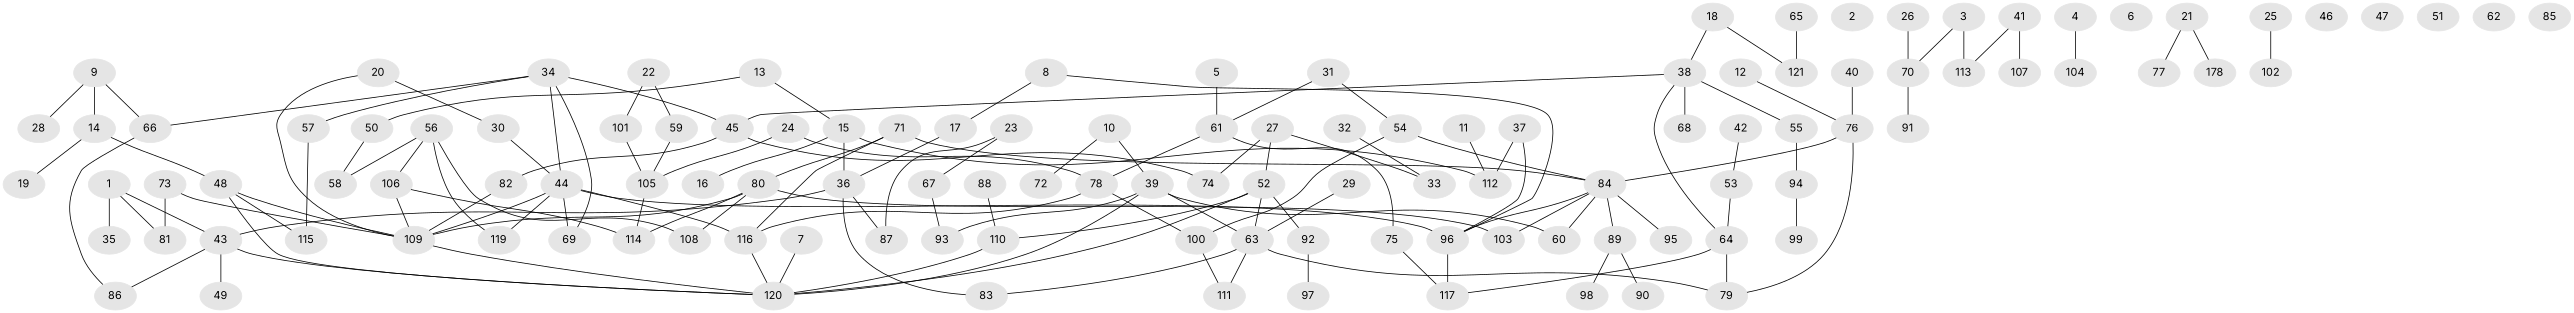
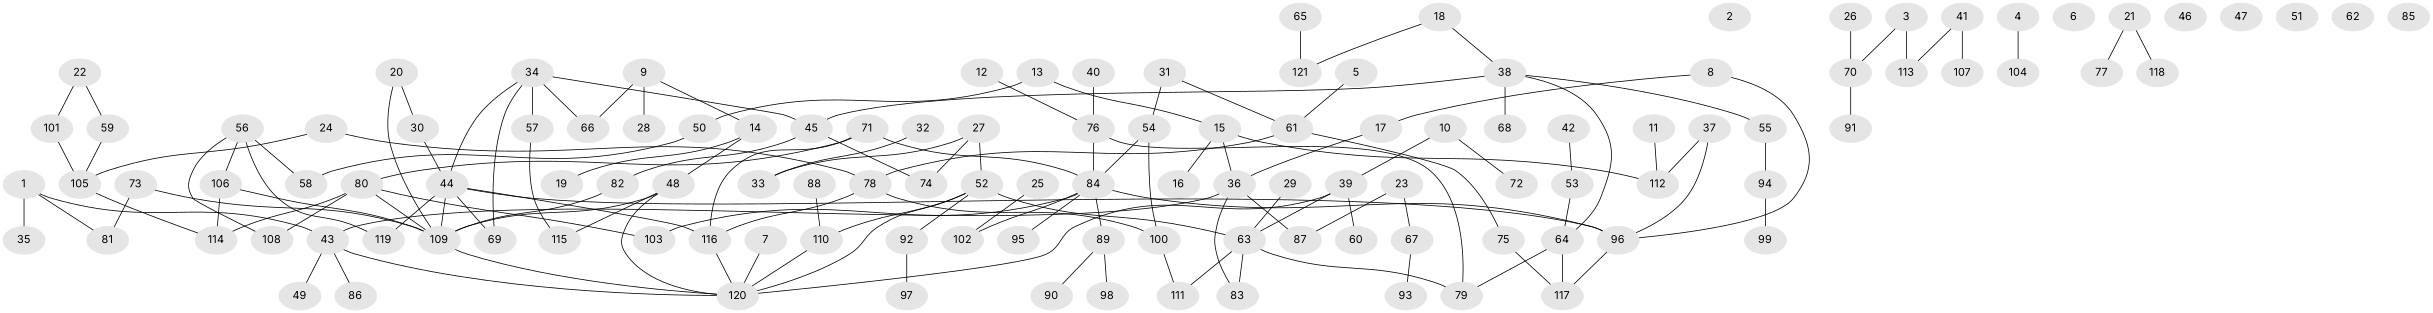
node "178": label "178" -> "118"
edge "66" -- "86": removed
edge "39" -- "93": removed
edge "84" -- "60": now "84" -- "102"
